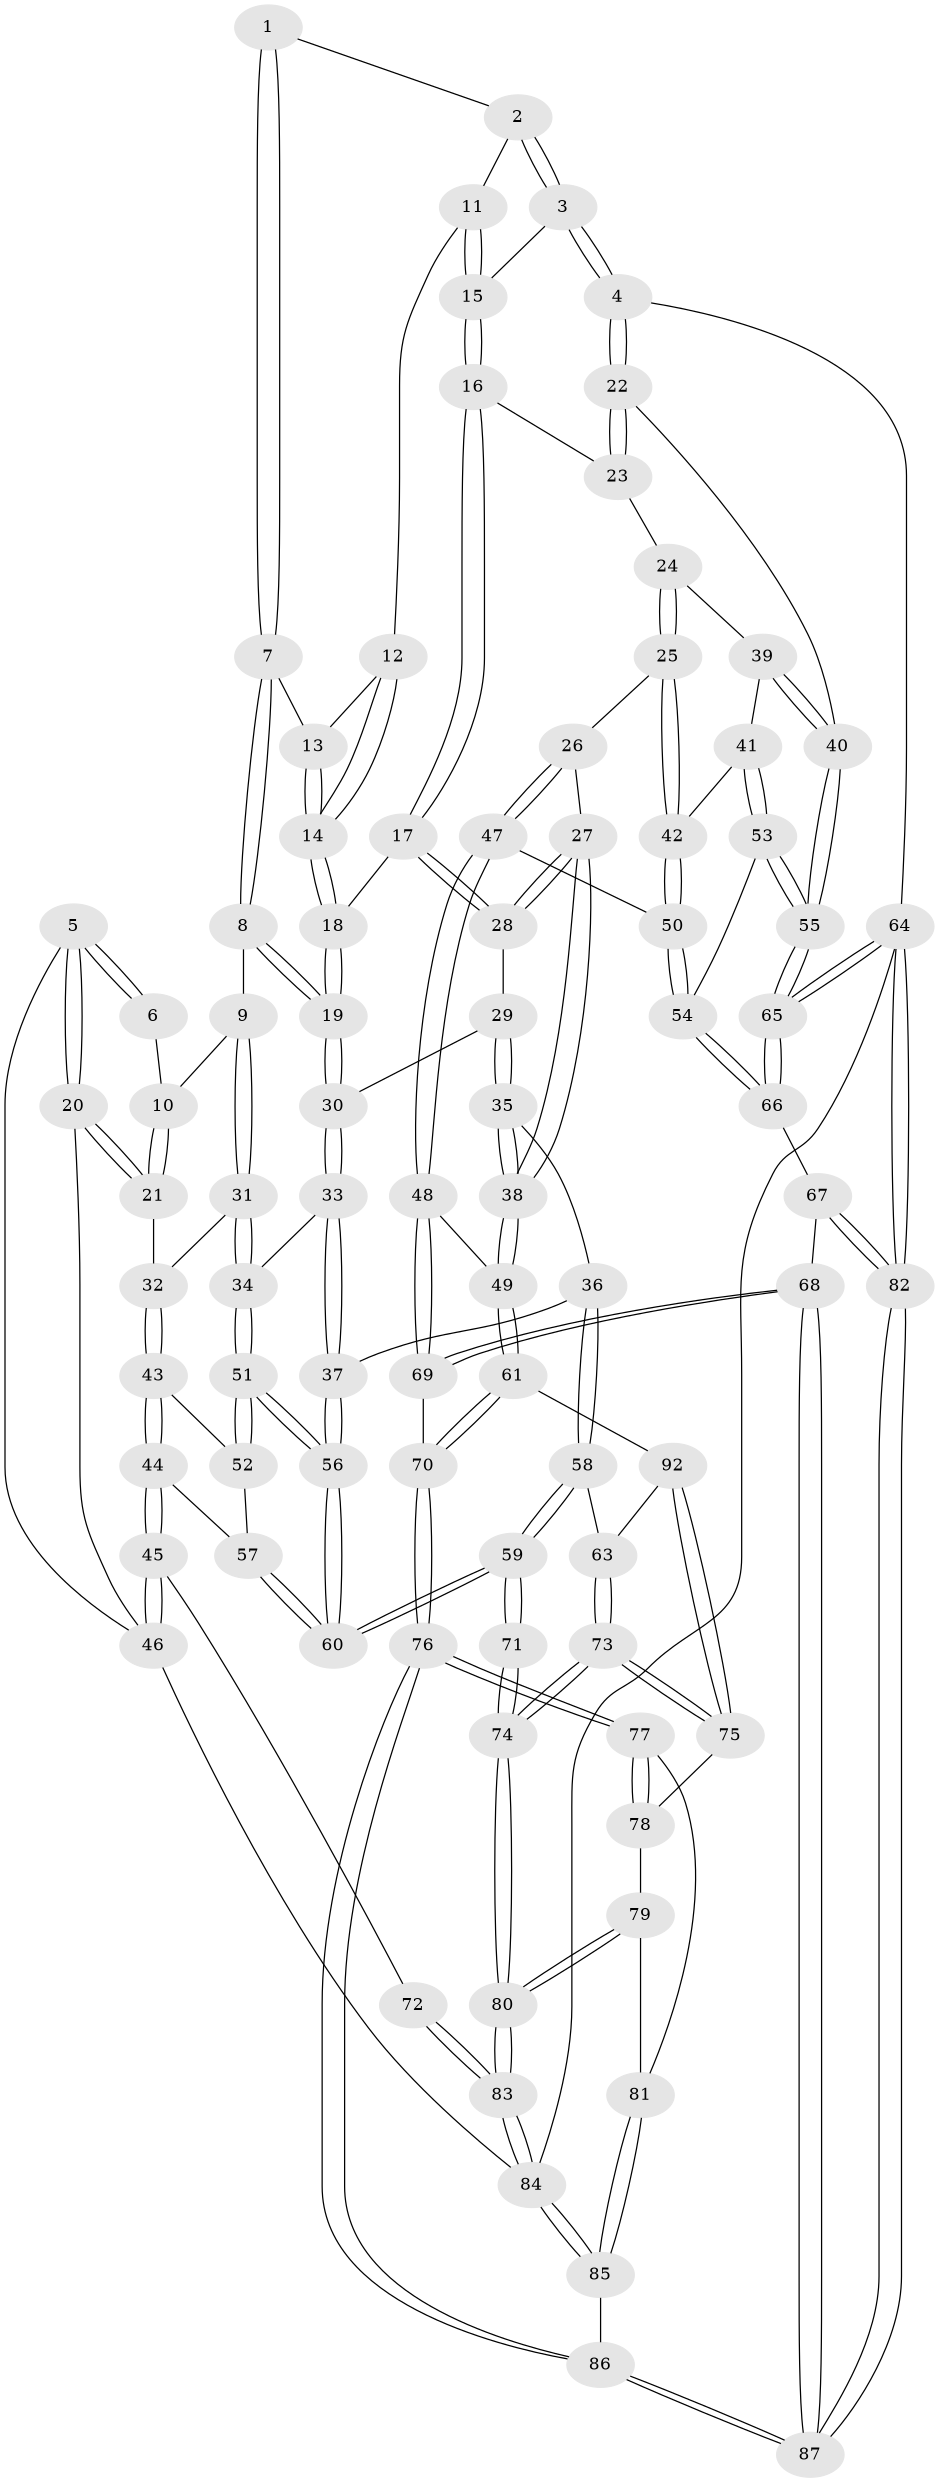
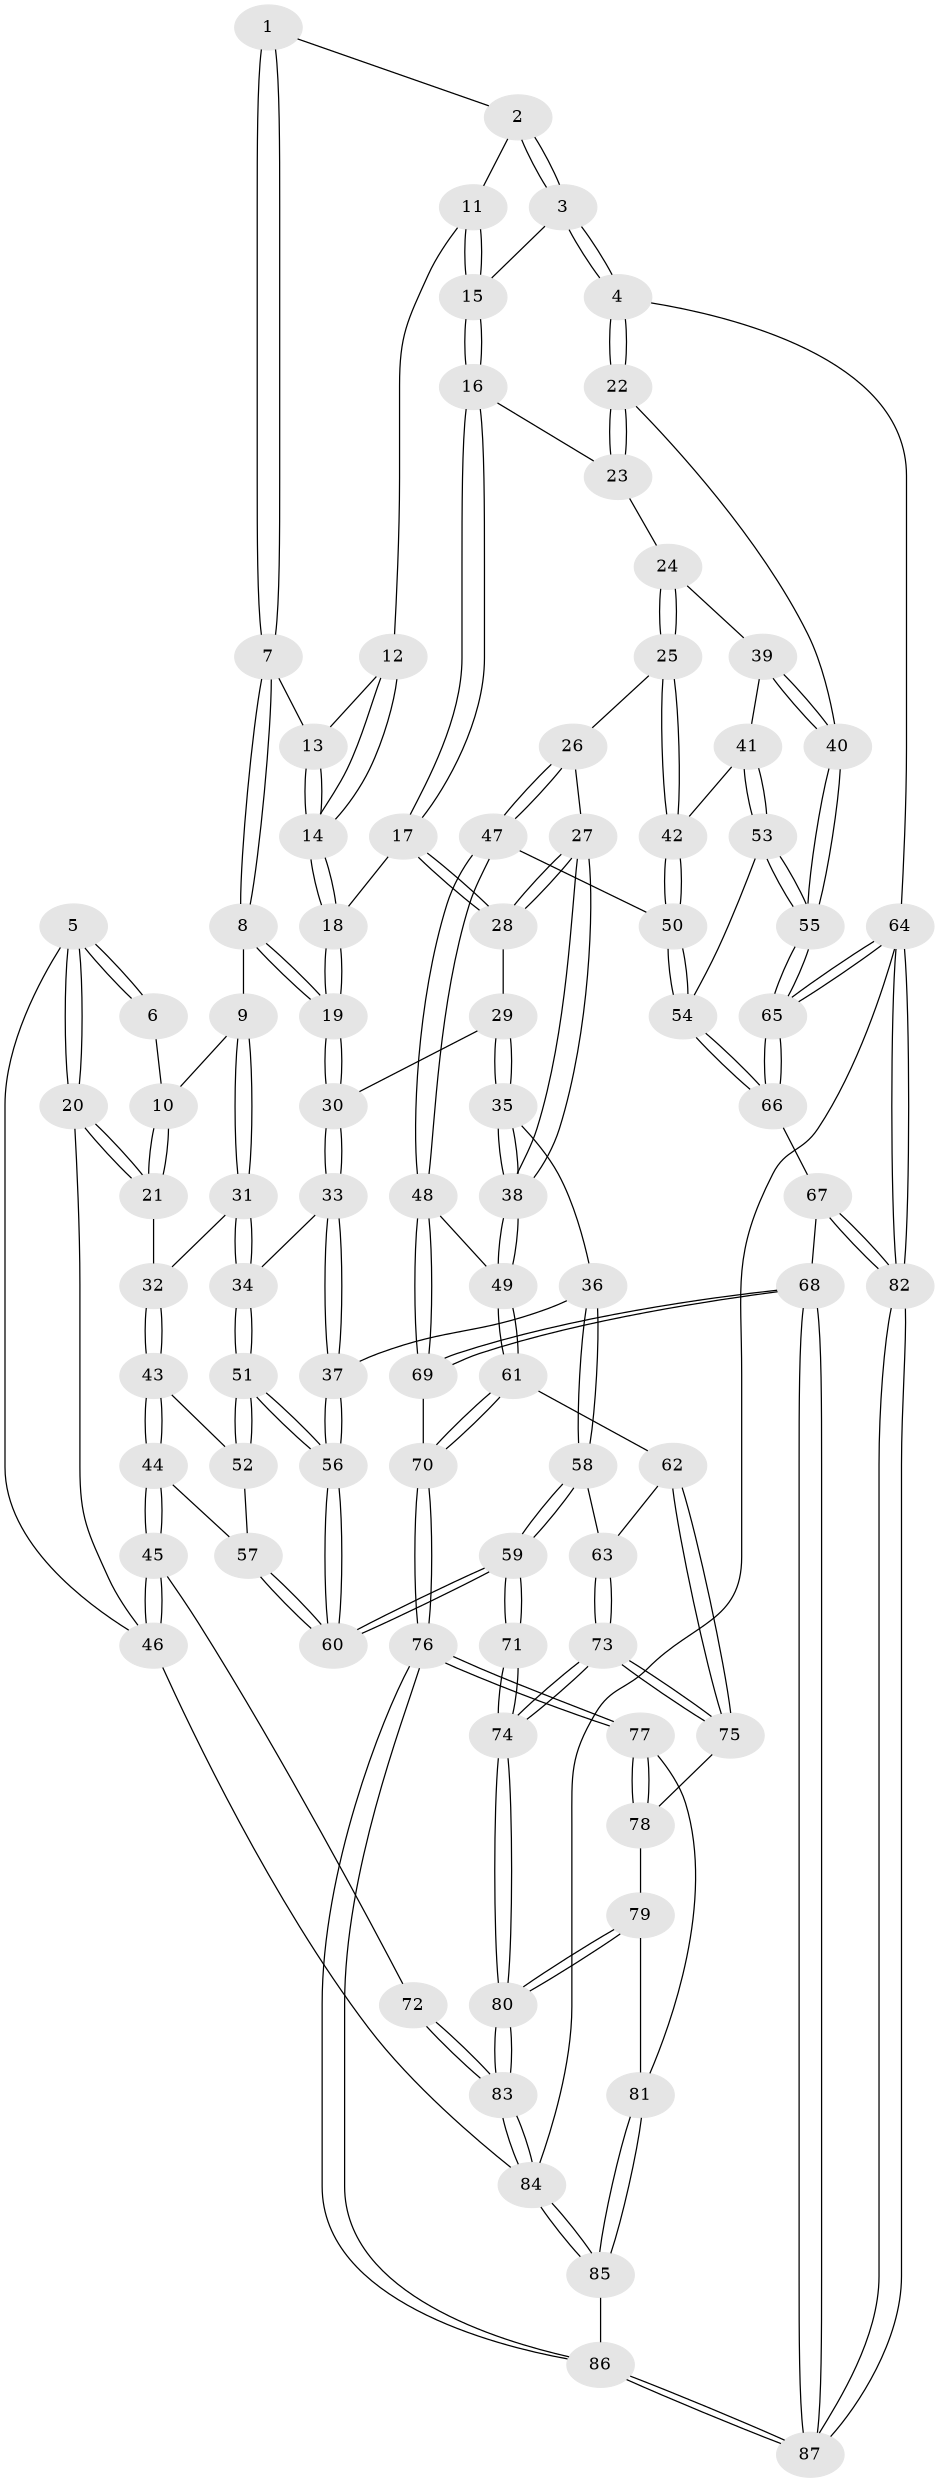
node "92": label "92" -> "62"
